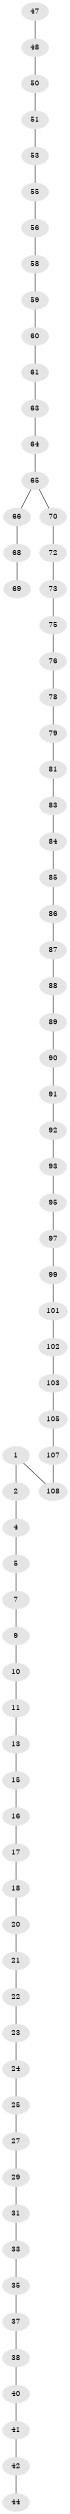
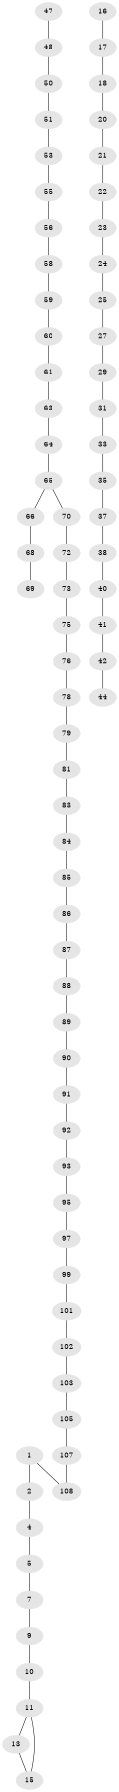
edge "15" -- "16": now "15" -- "11"
